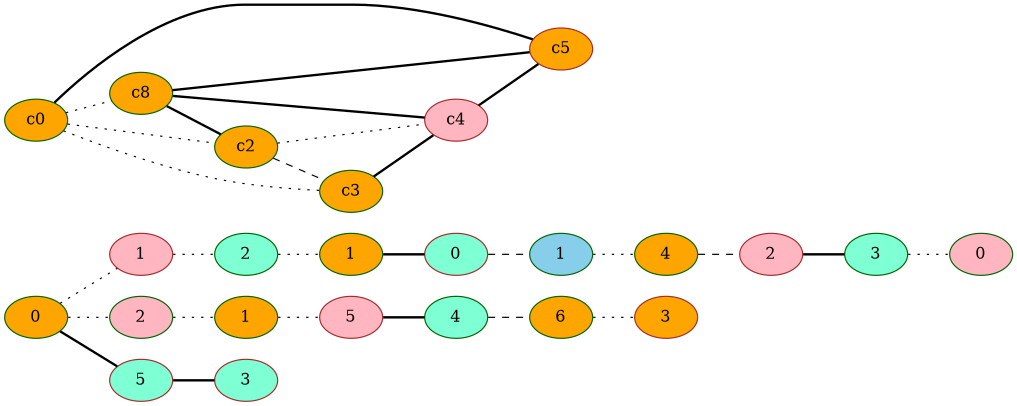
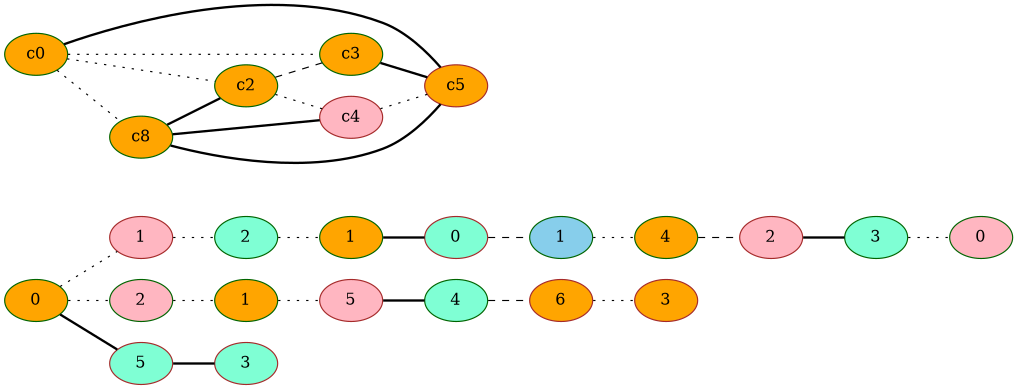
edge "c5" -- "c4": style bold -> dotted
edge "c4" -- "c3": now "c5" -- "c3"
node "6": color darkgreen -> brown
